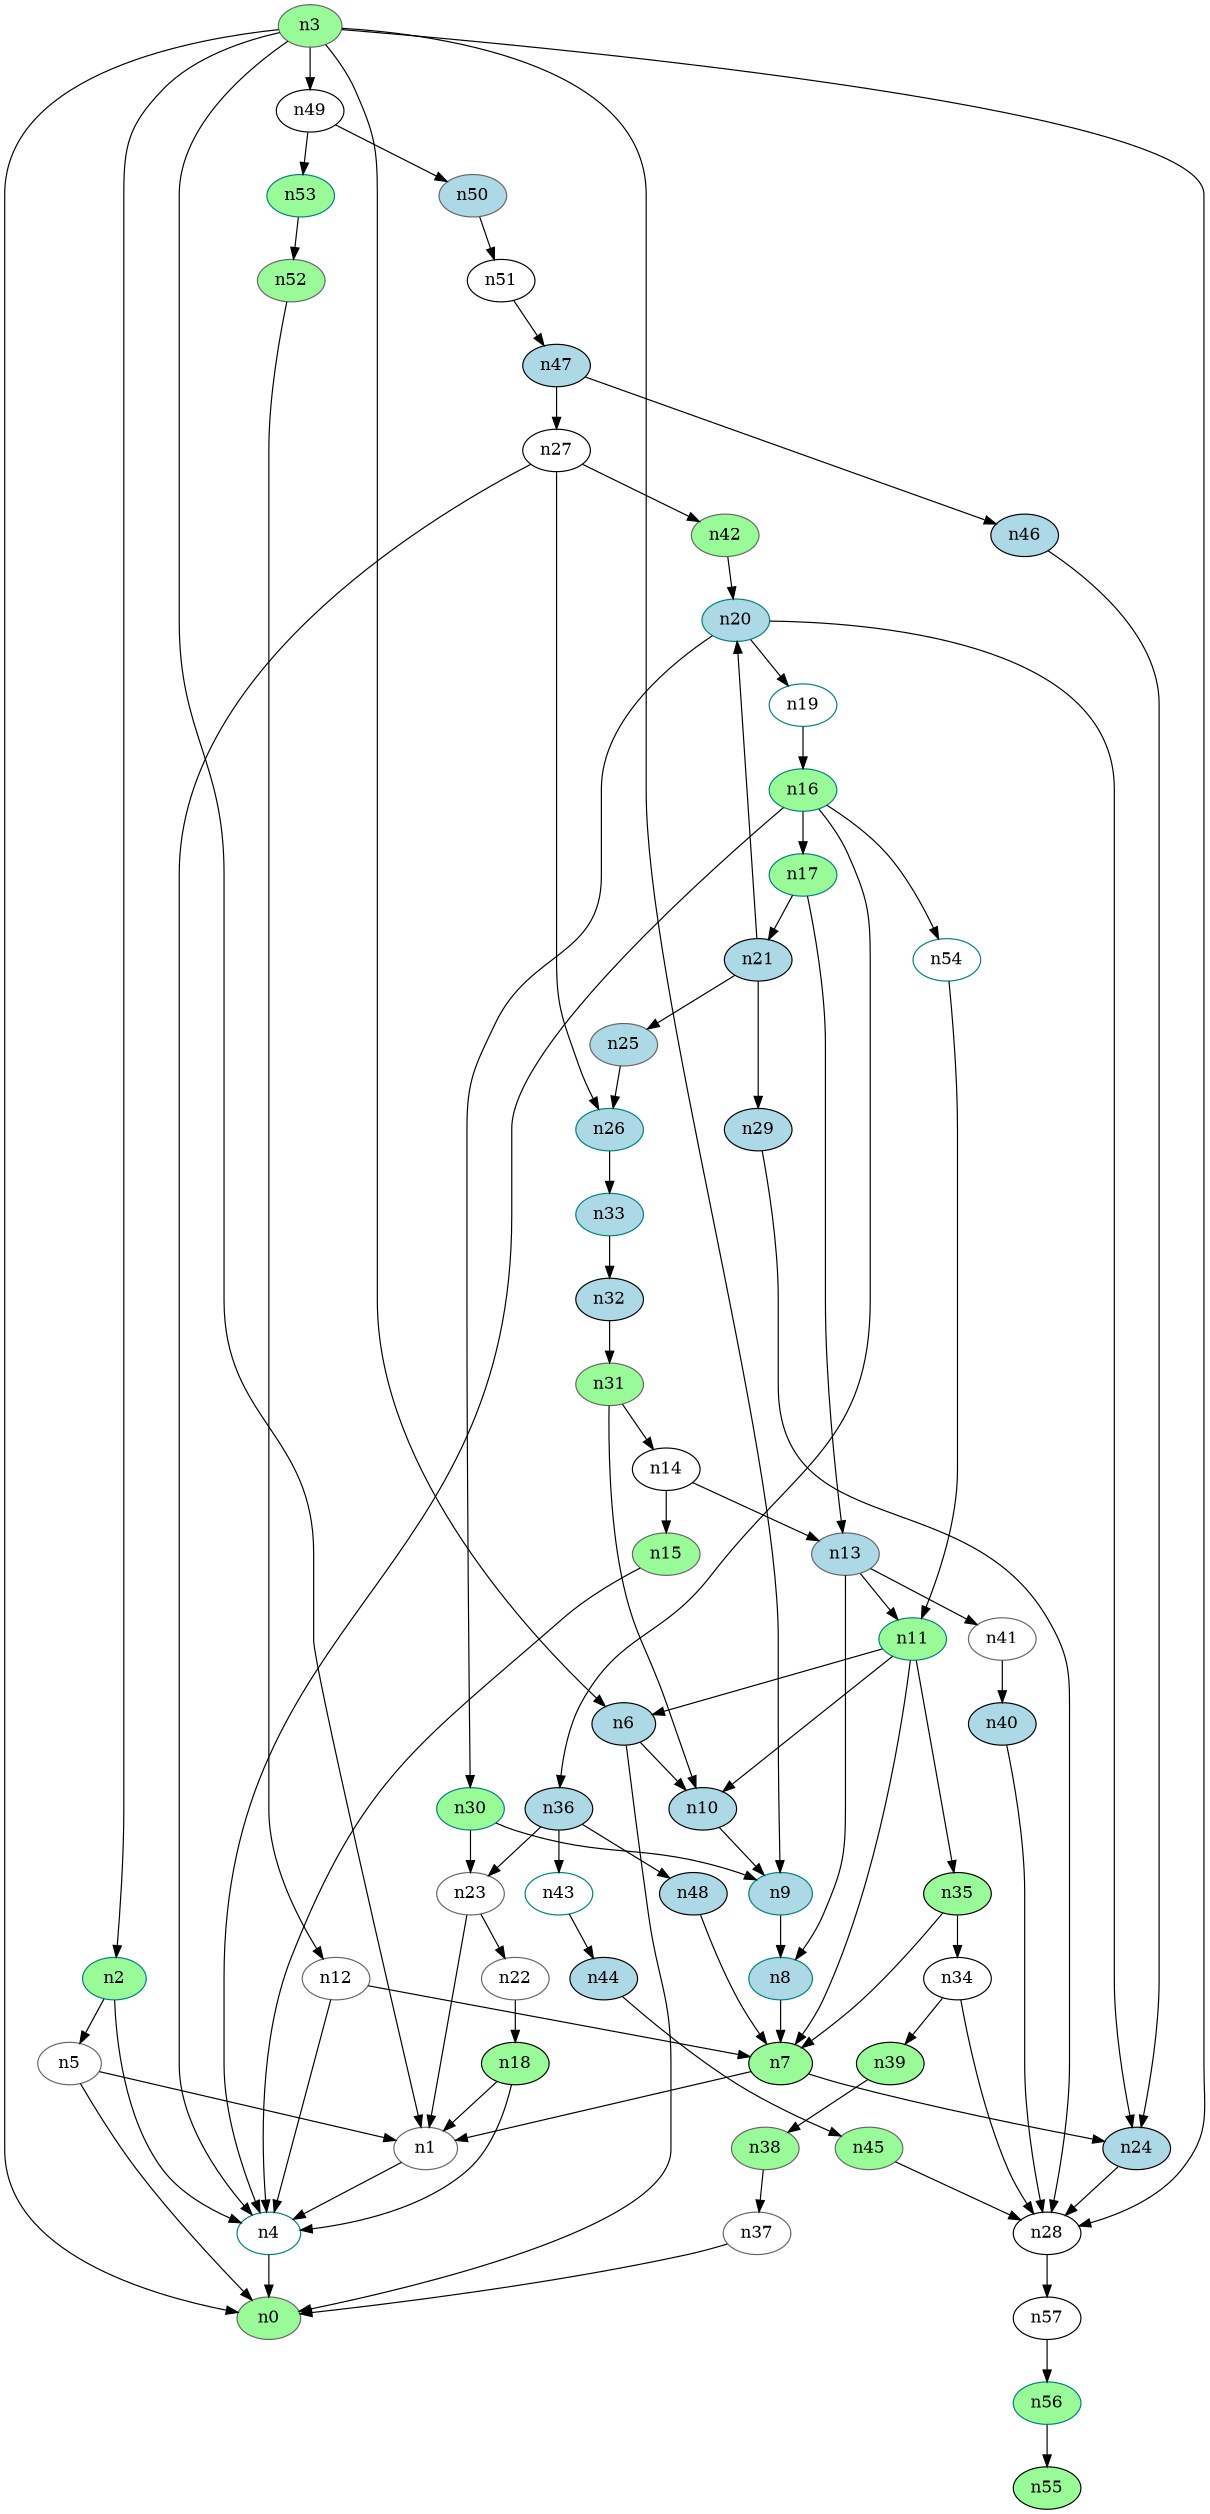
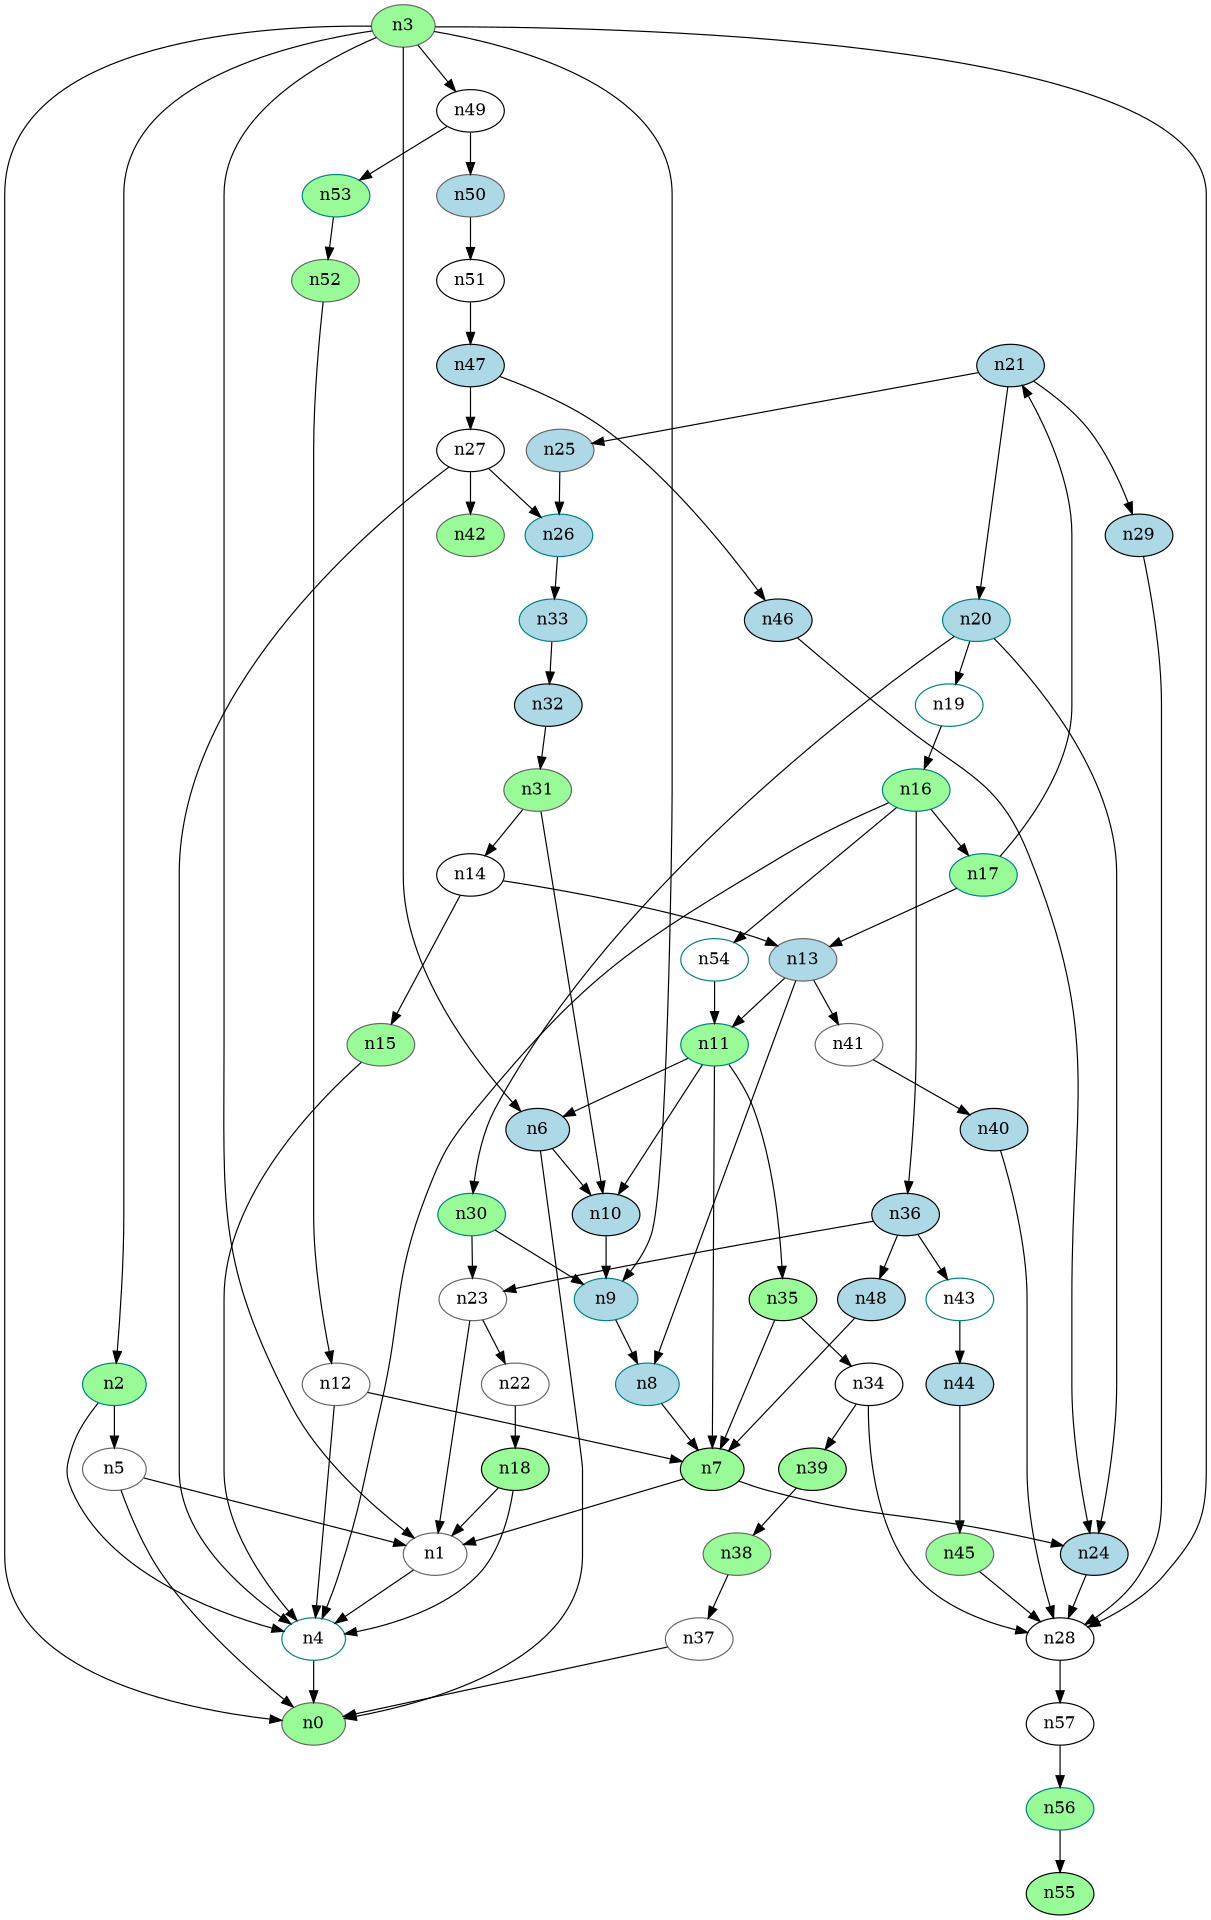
edge "n42" -> "n20": removed
